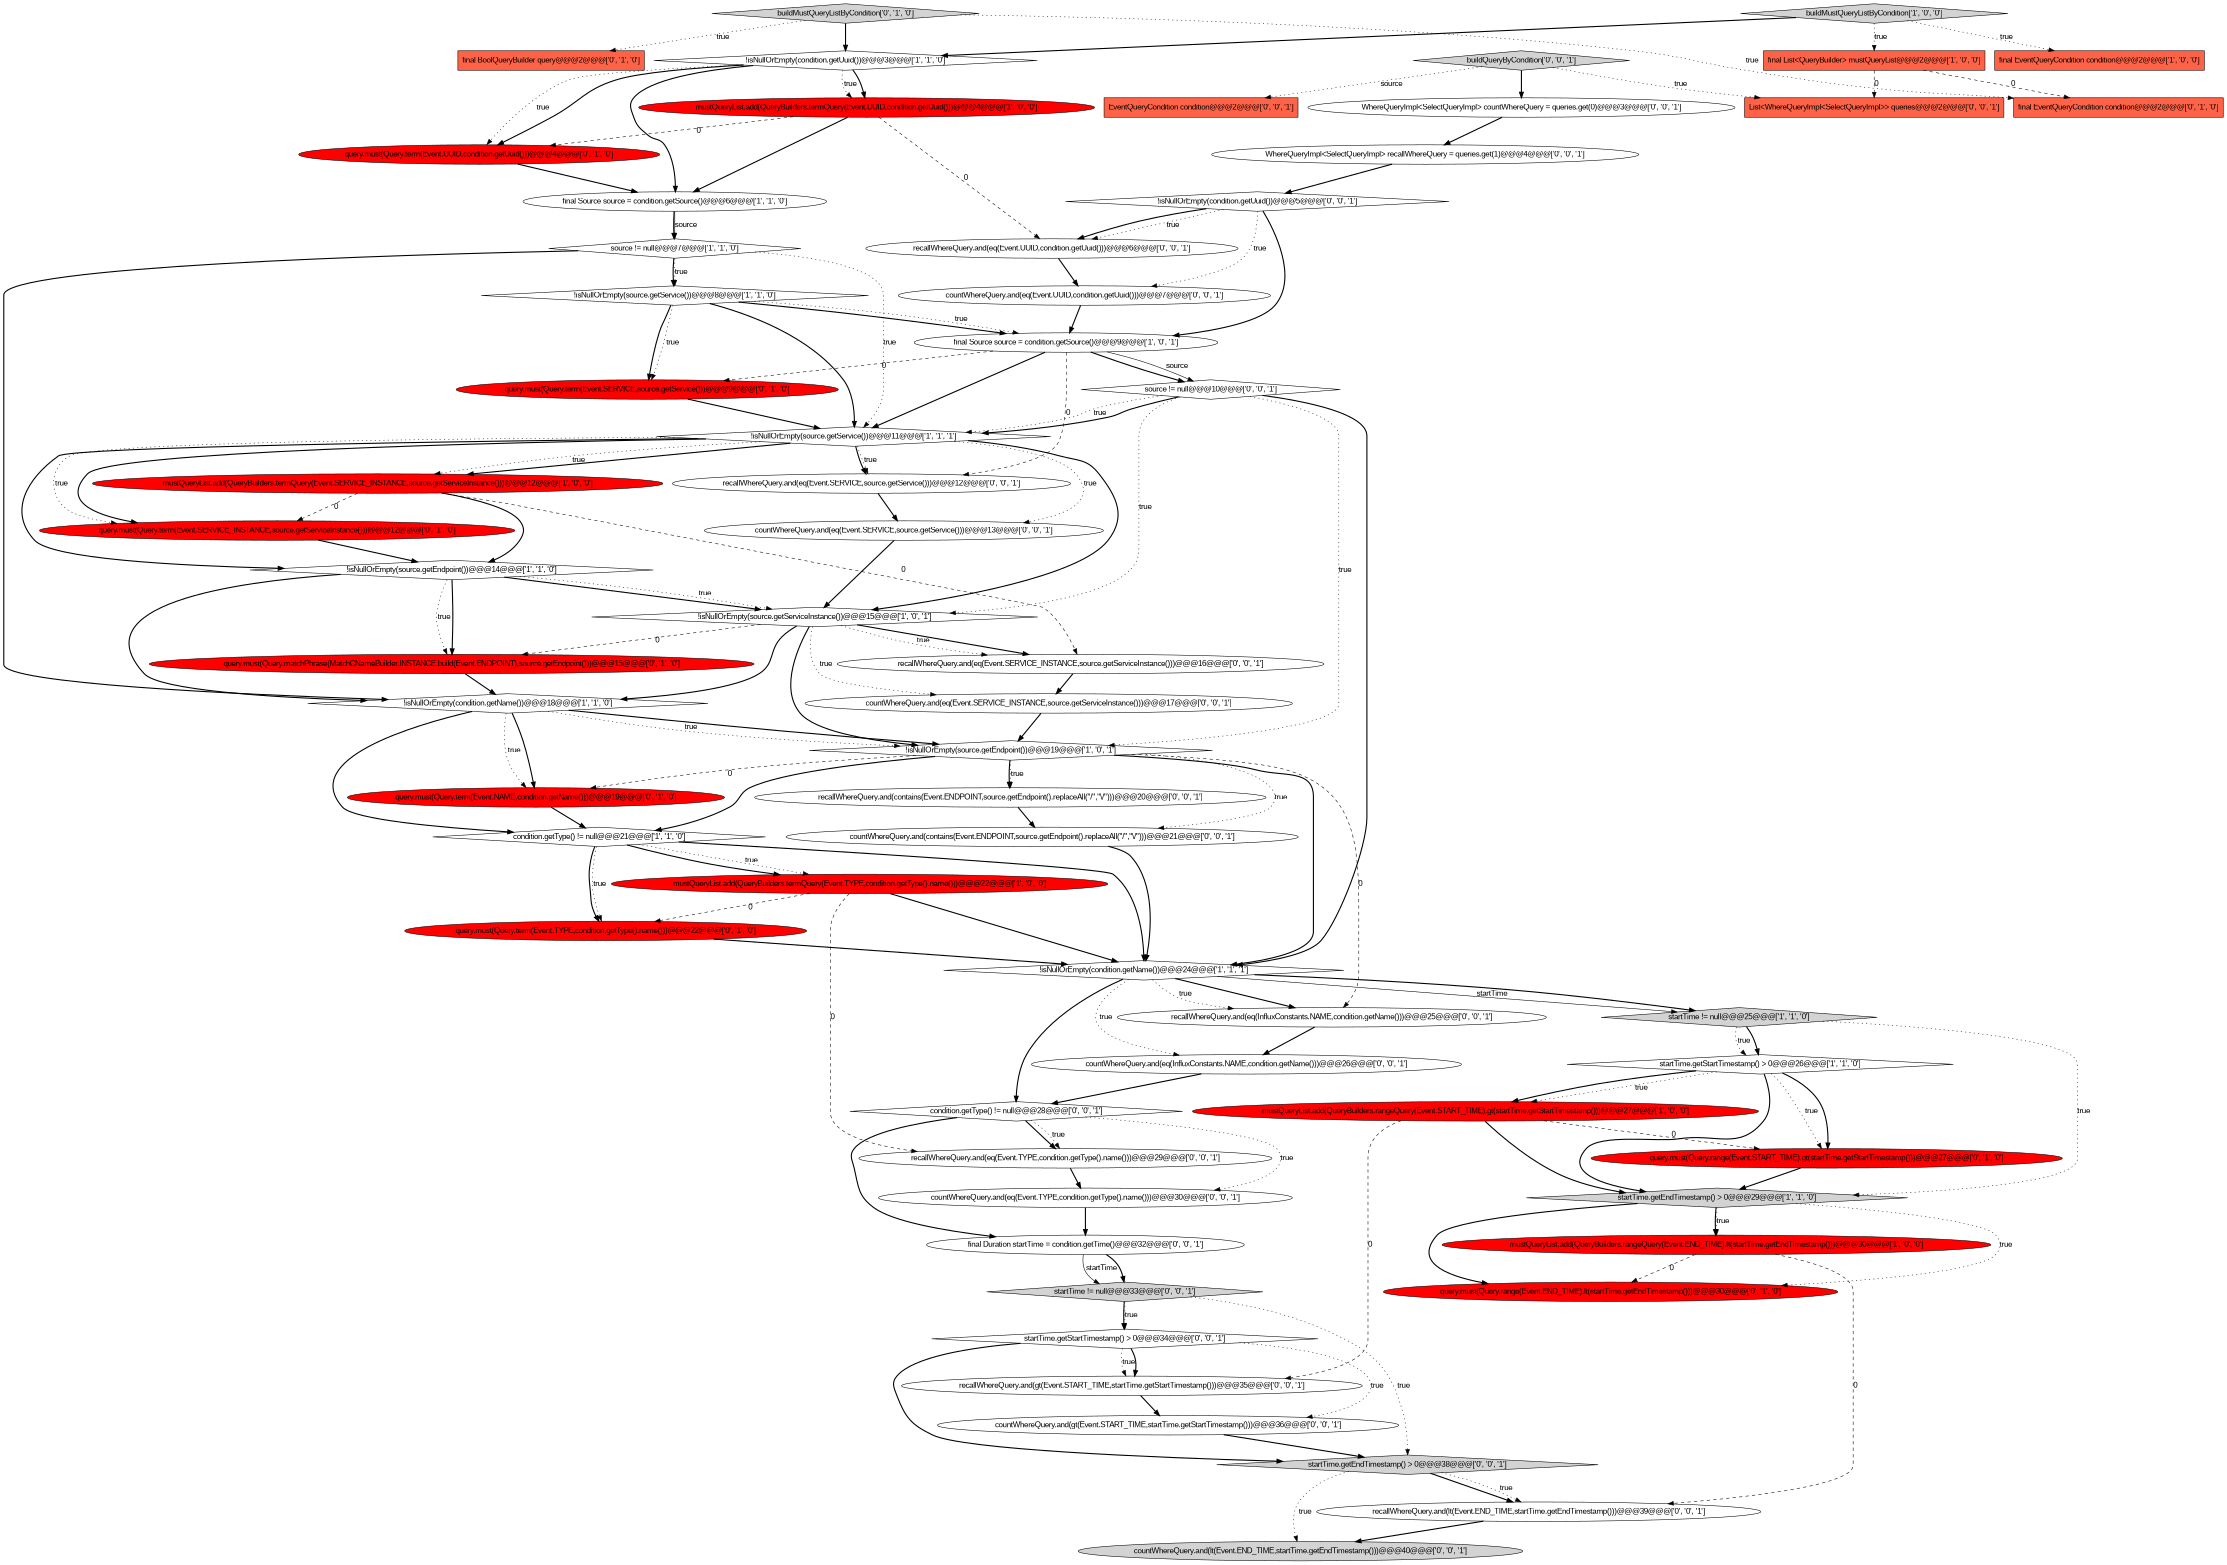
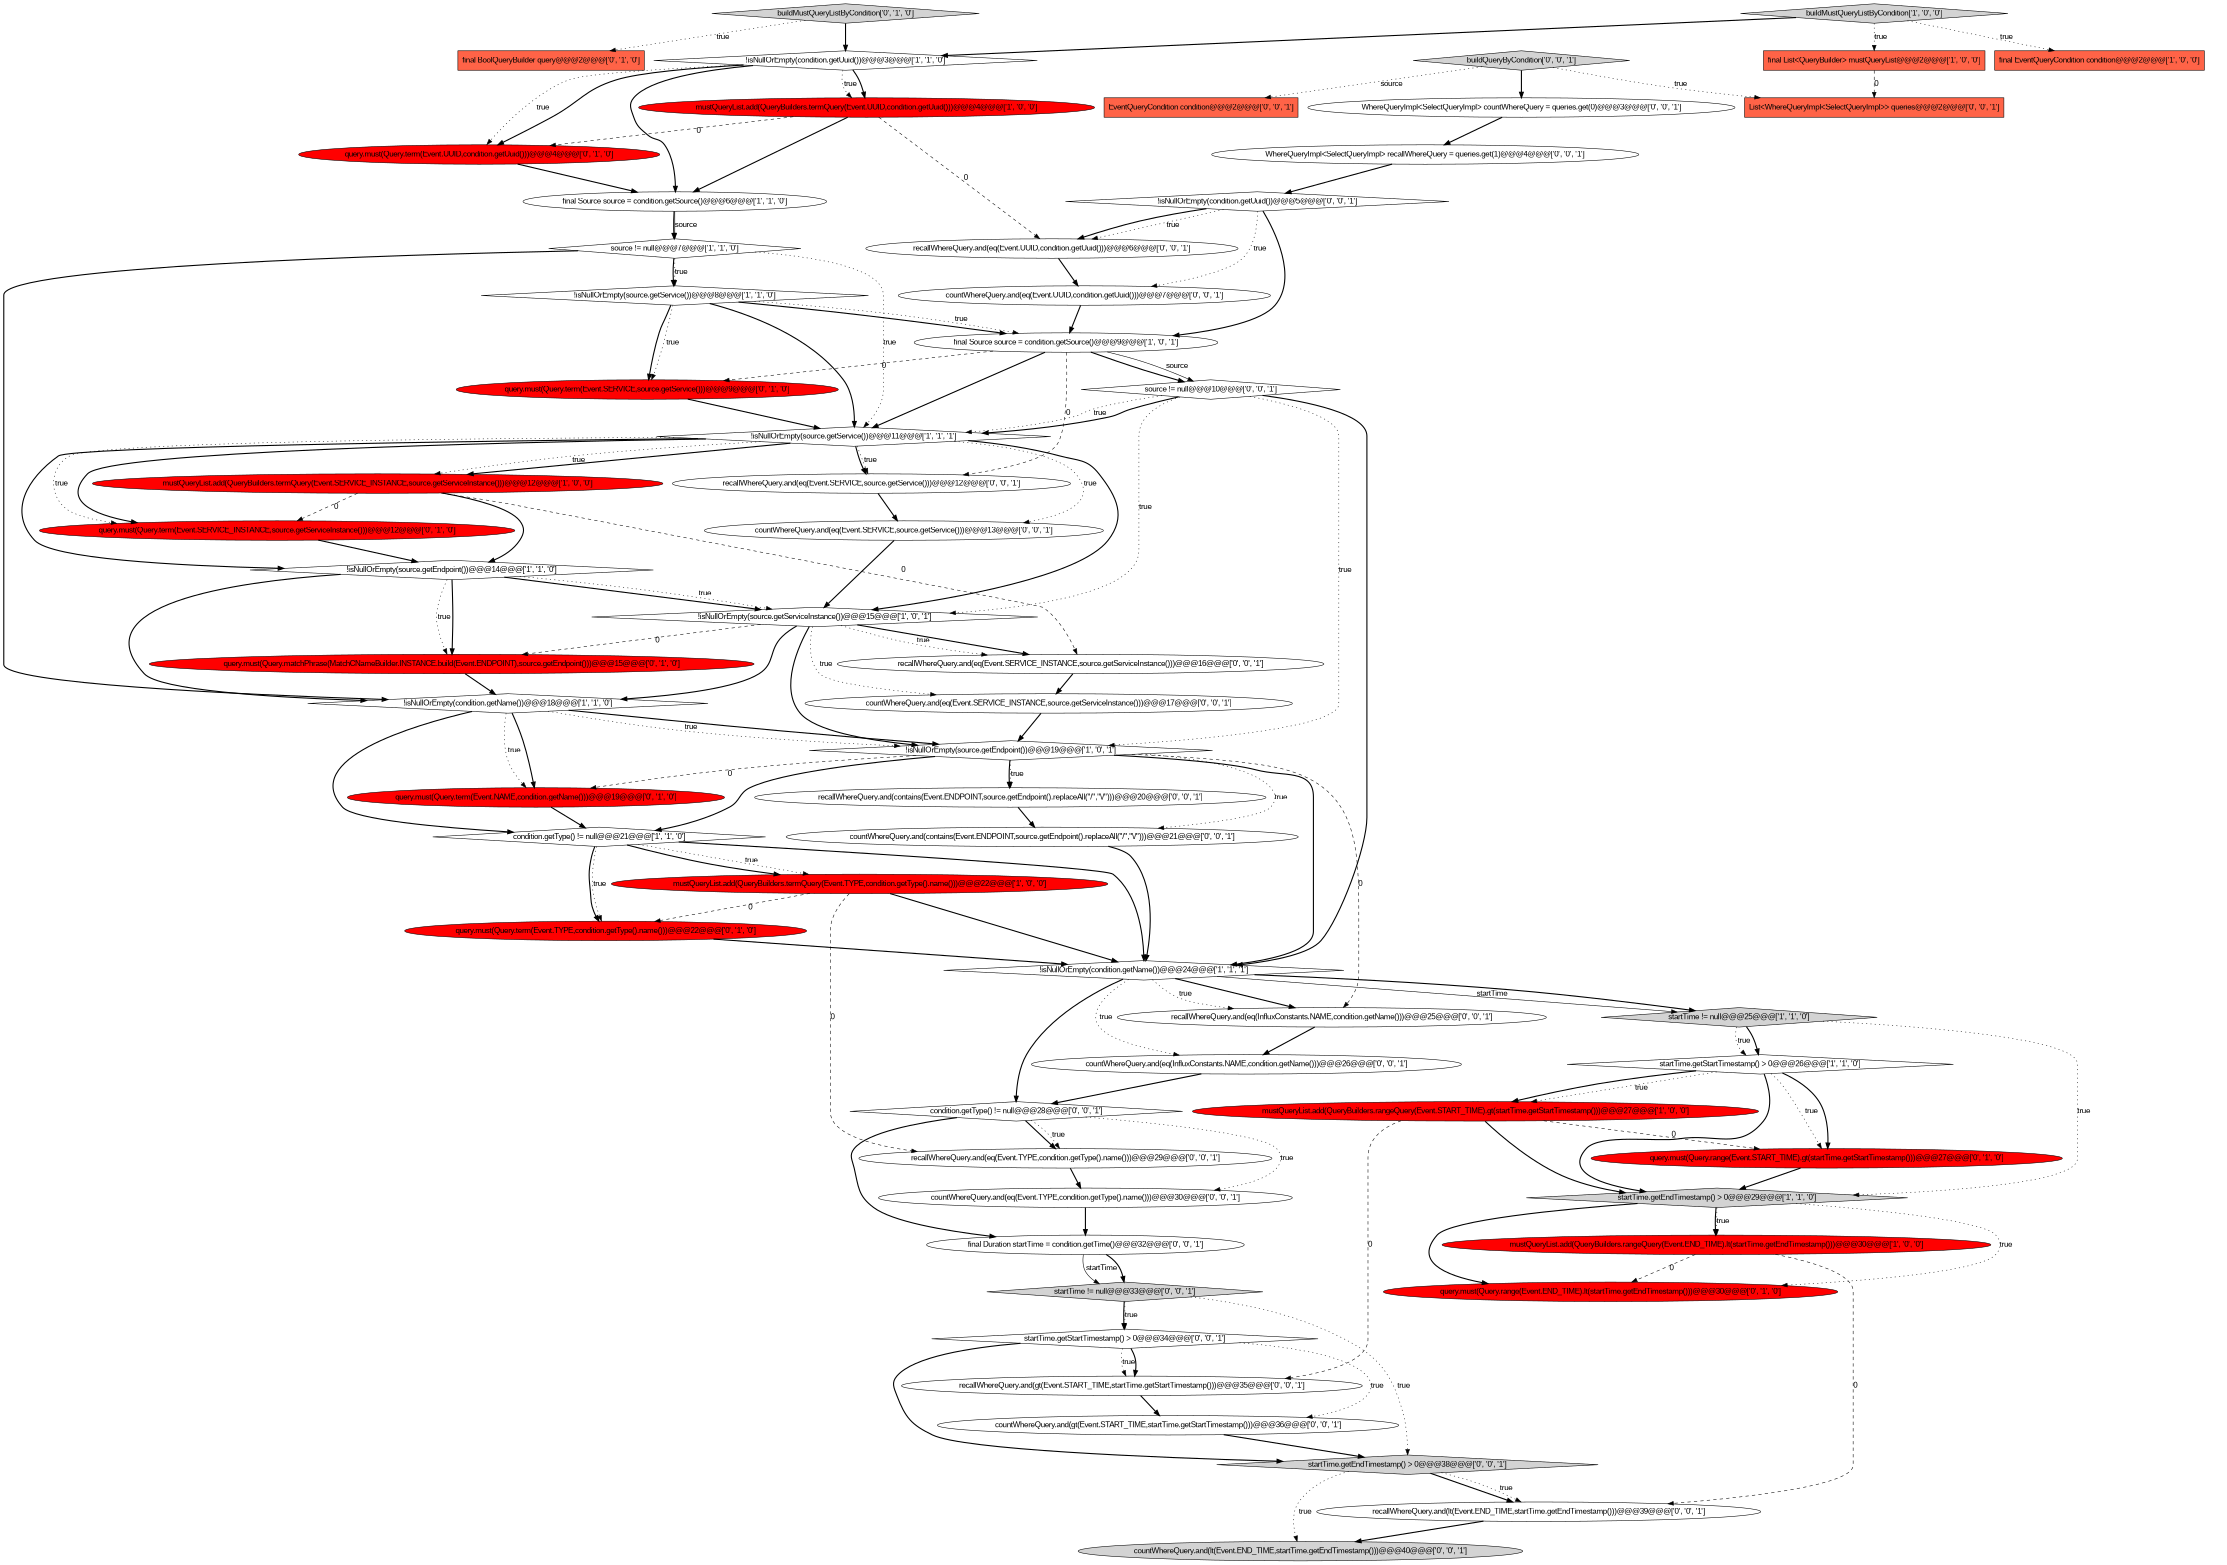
node "final EventQueryCondition condition@@@2@@@['0', '1', '0']": removed
